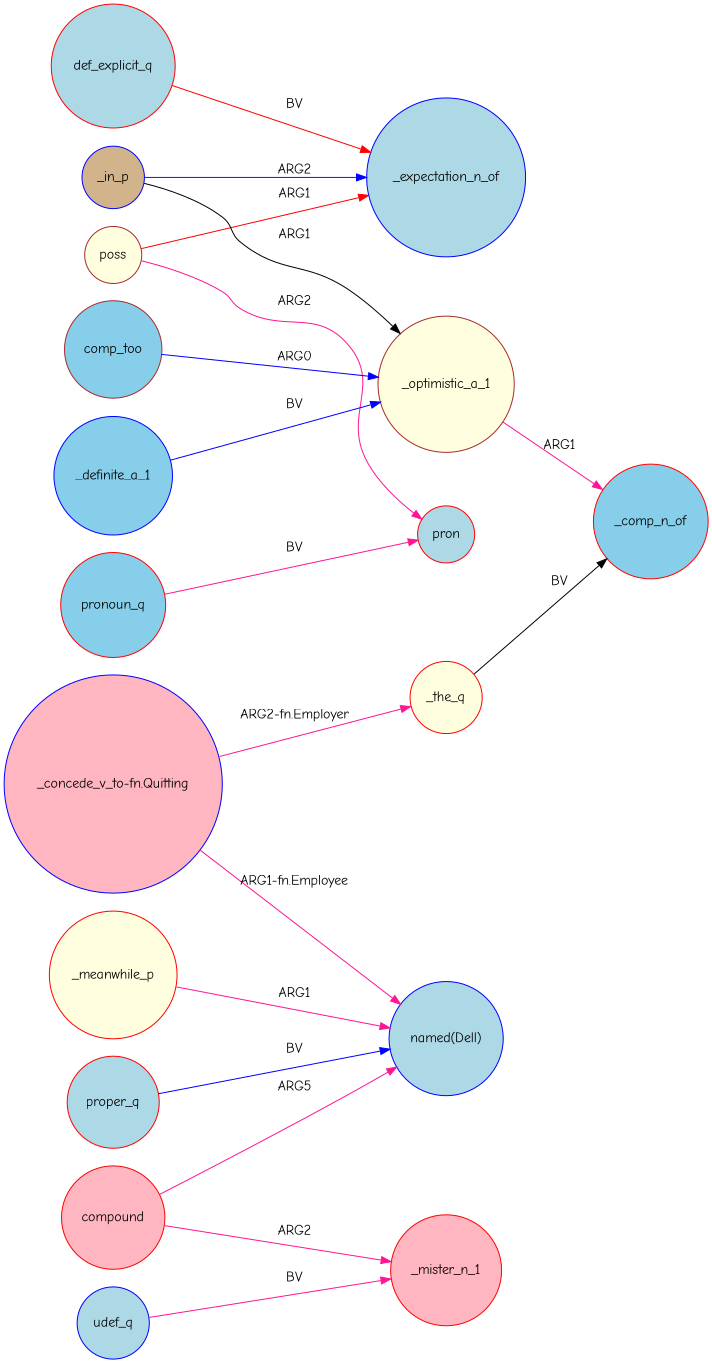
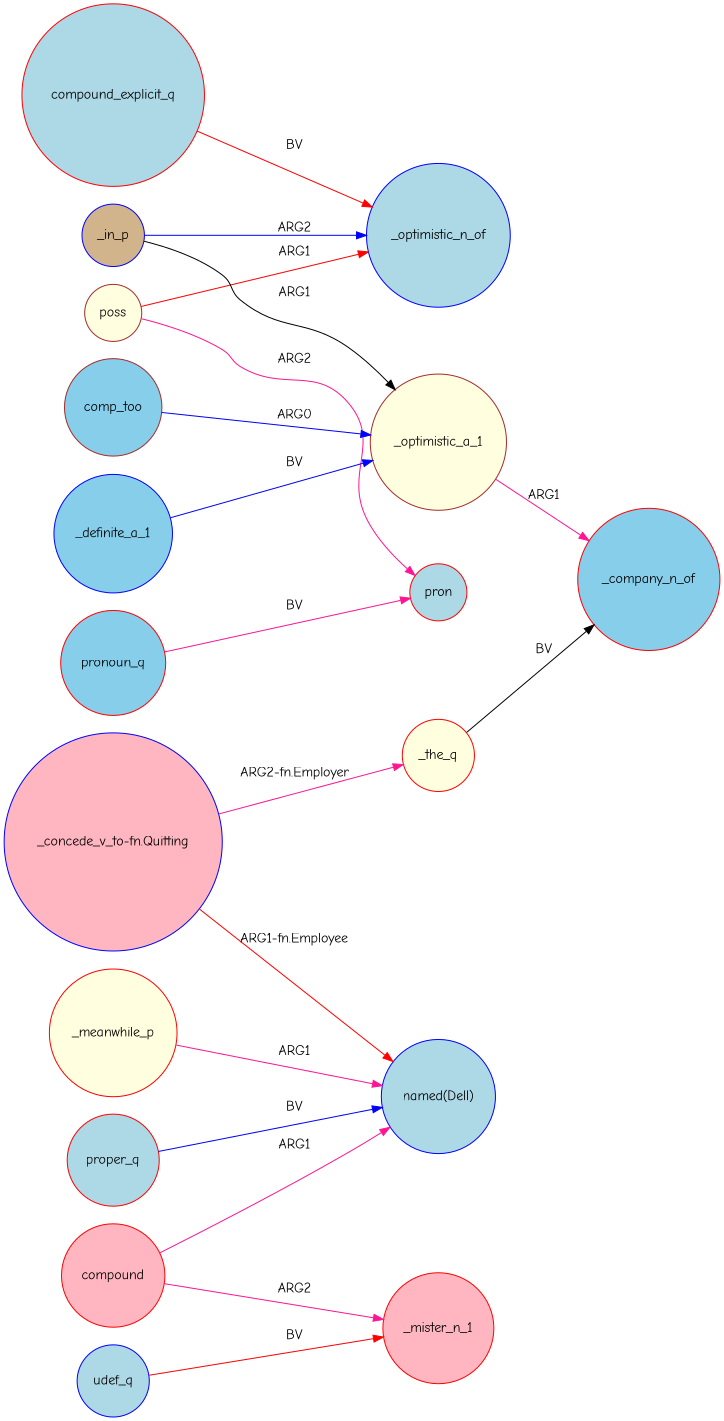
node "def_explicit_q": label "def_explicit_q" -> "compound_explicit_q"
node "_expectation_n_of": label "_expectation_n_of" -> "_optimistic_n_of"
node "_comp_n_of": label "_comp_n_of" -> "_company_n_of"
edge "_concede_v_to-fn.Quitting" -> "named(Dell)": color deeppink -> red
edge "compound" -> "named(Dell)": label "ARG5" -> "ARG1"
edge "udef_q" -> "_mister_n_1": color deeppink -> red
